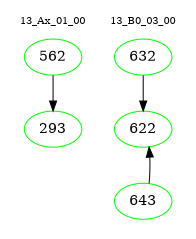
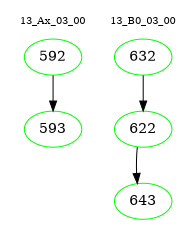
cluster "13_Ax_01_00": label "13_Ax_01_00" -> "13_Ax_03_00"
node "562": label "562" -> "592"
node "293": label "293" -> "593"
edge "643" -> "622": reversed
